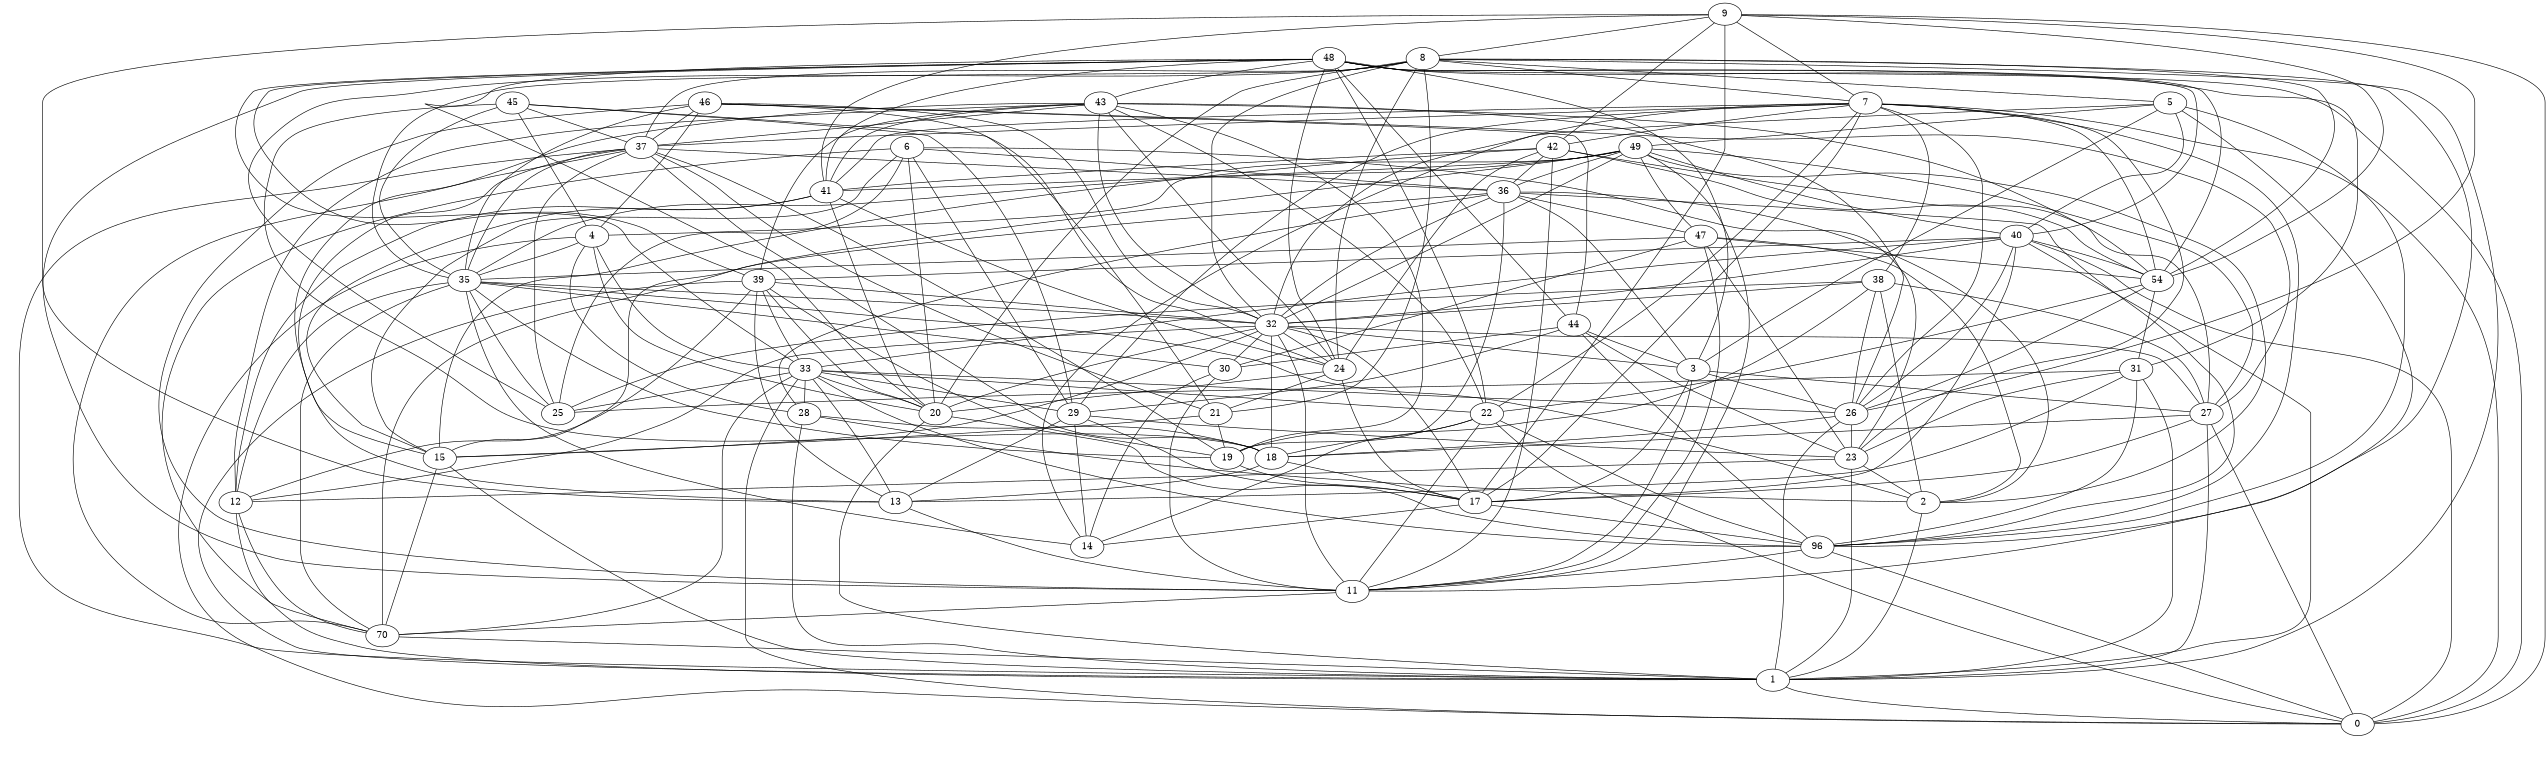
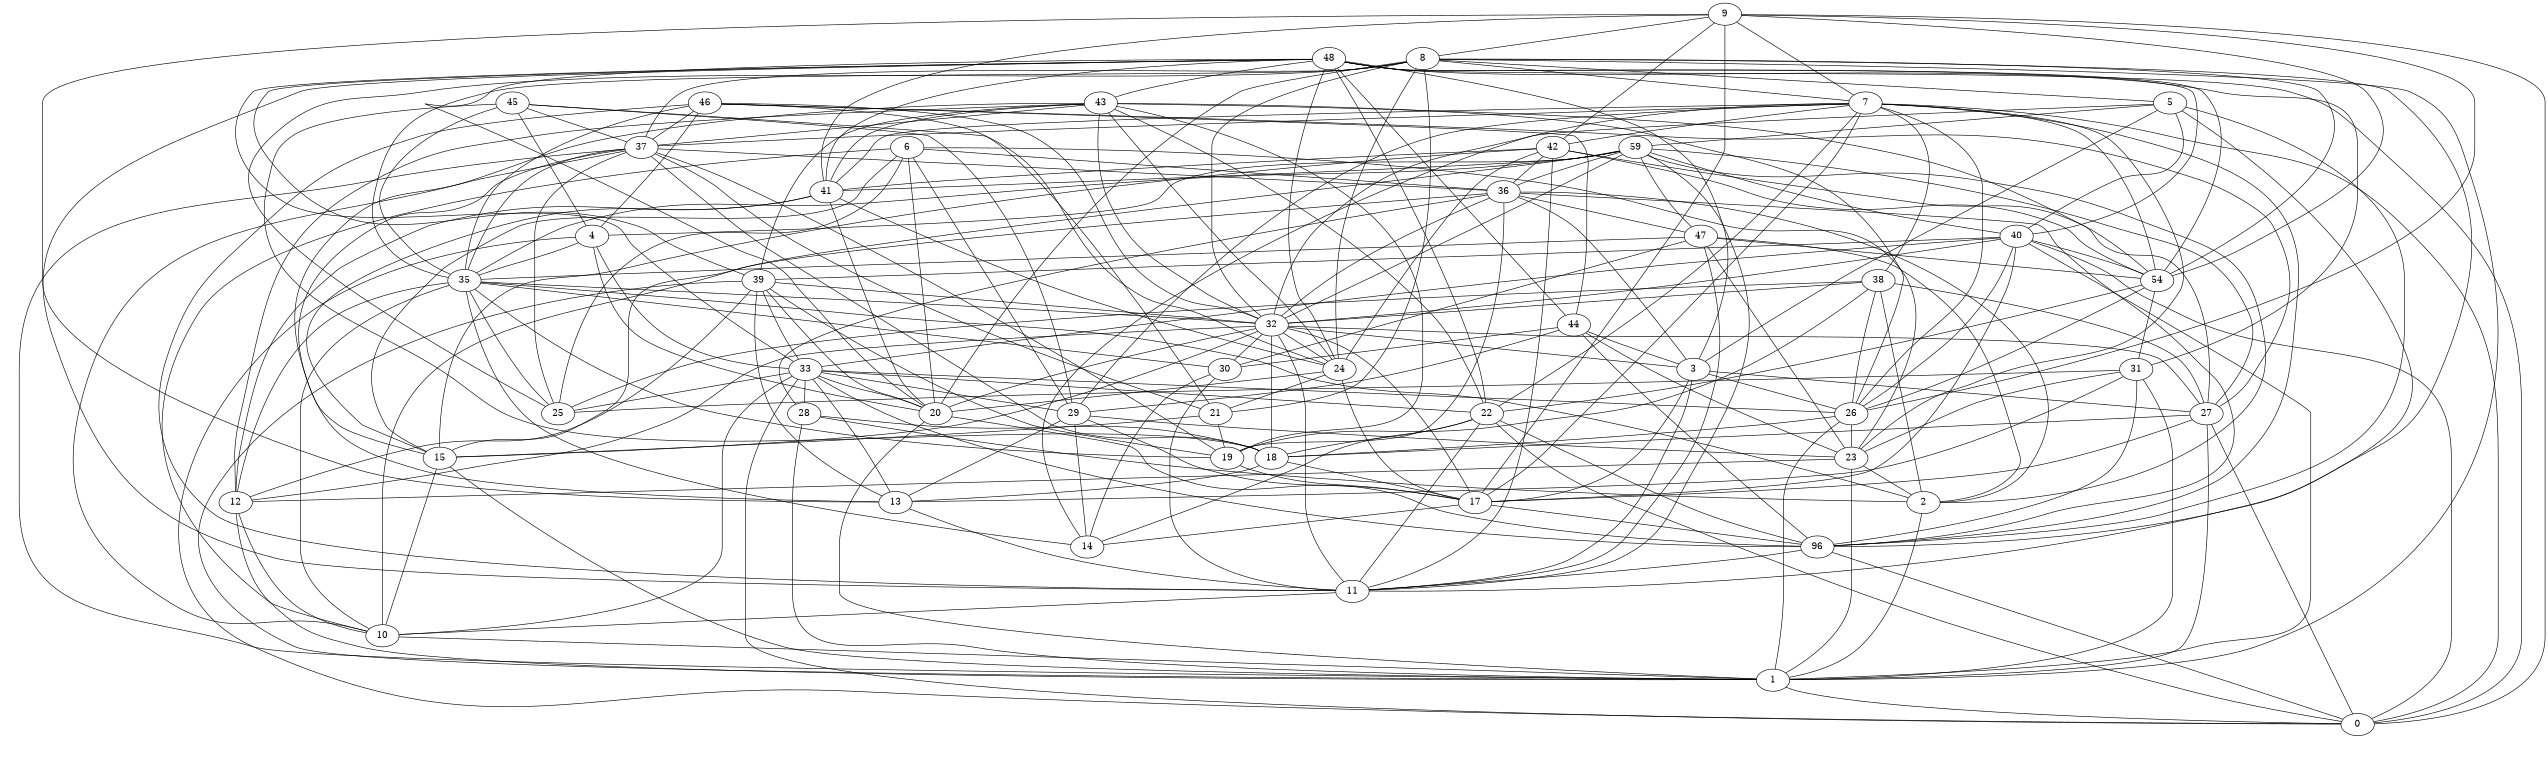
node "49": label "49" -> "59"
edge "4" -- "28": removed
node "70": label "70" -> "10"
